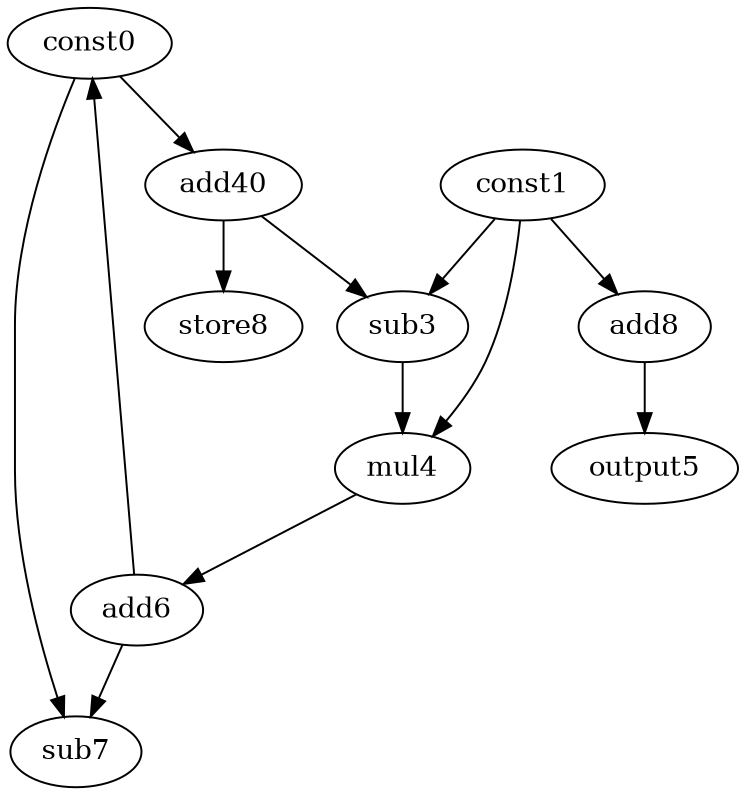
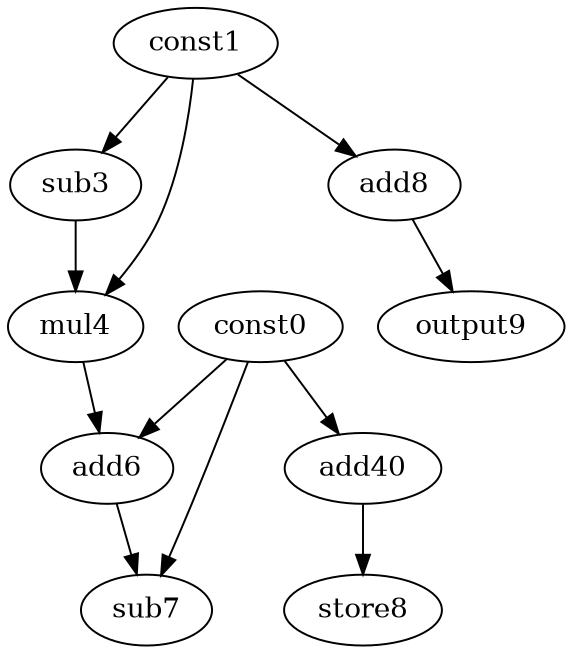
edge "add40" -> "sub3": removed
edge "add6" -> "const0": reversed
node "output5": label "output5" -> "output9"
